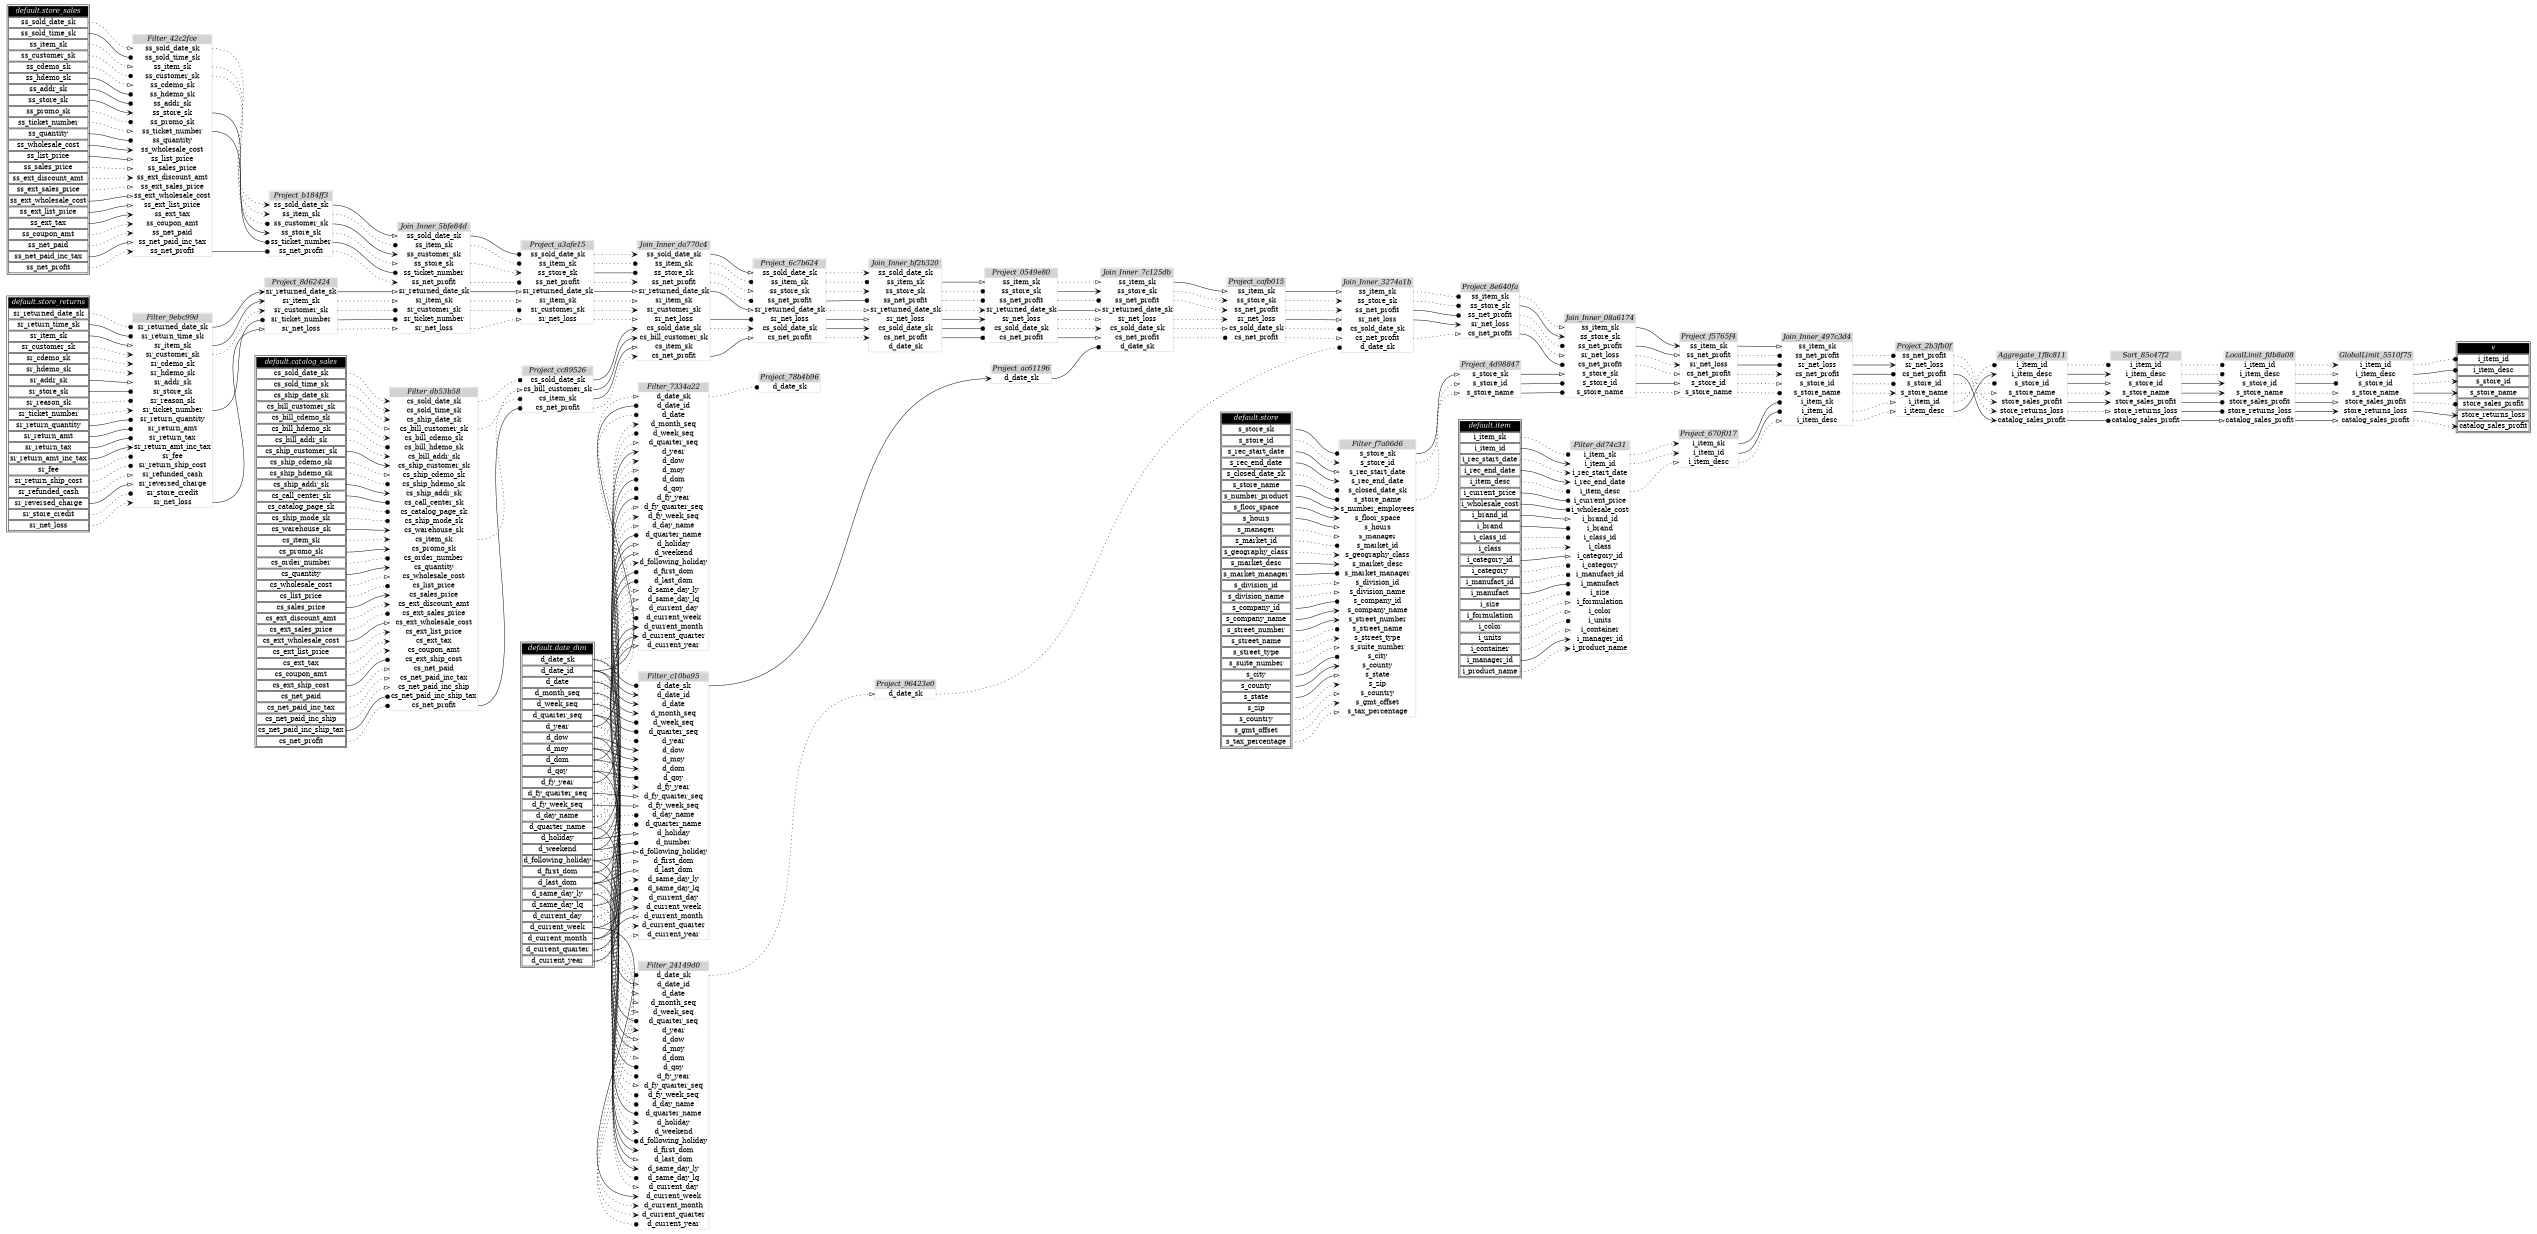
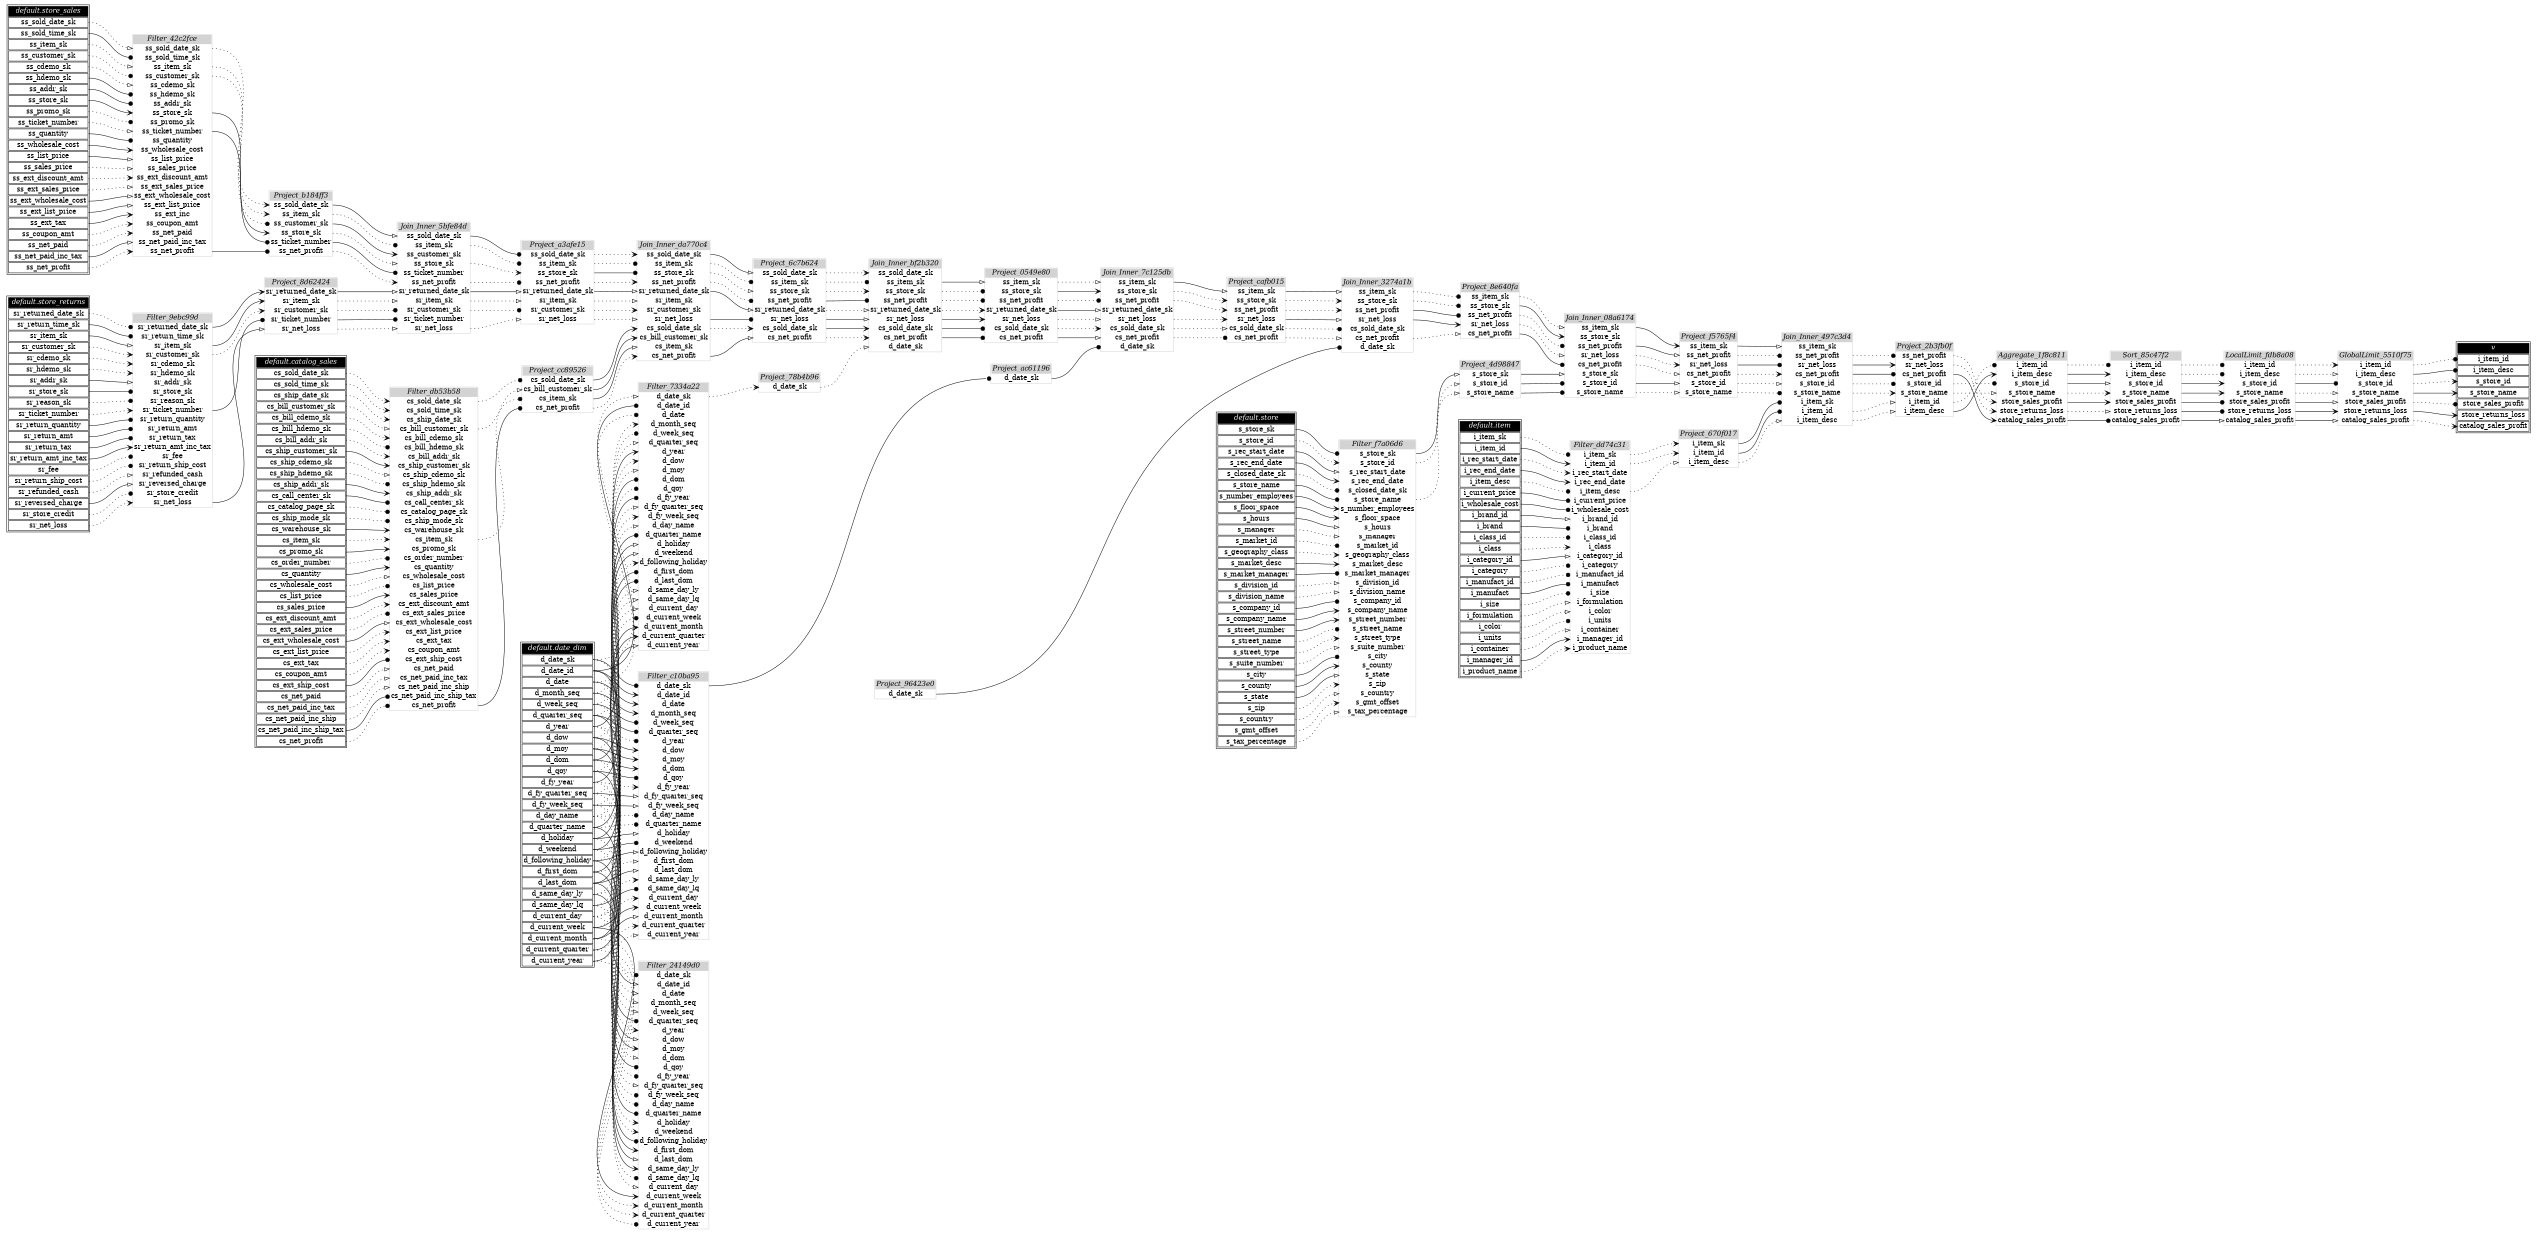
node "Filter_42c2fce": text "ss_ext_tax" -> "ss_ext_inc"
edge "Project_78b4b96" -> "Join_Inner_bf2b320": added
edge "Filter_7334a22" -> "Project_78b4b96": arrowhead dot -> vee
node "default.store": text "s_number_product" -> "s_number_employees"
edge "Project_96423e0" -> "Join_Inner_3274a1b": style dotted -> solid
edge "Filter_c10ba95" -> "Project_ac61196": arrowhead vee -> dot
edge "Filter_24149d0" -> "Project_96423e0": removed
node "Filter_c10ba95": text "d_number" -> "d_weekend"
